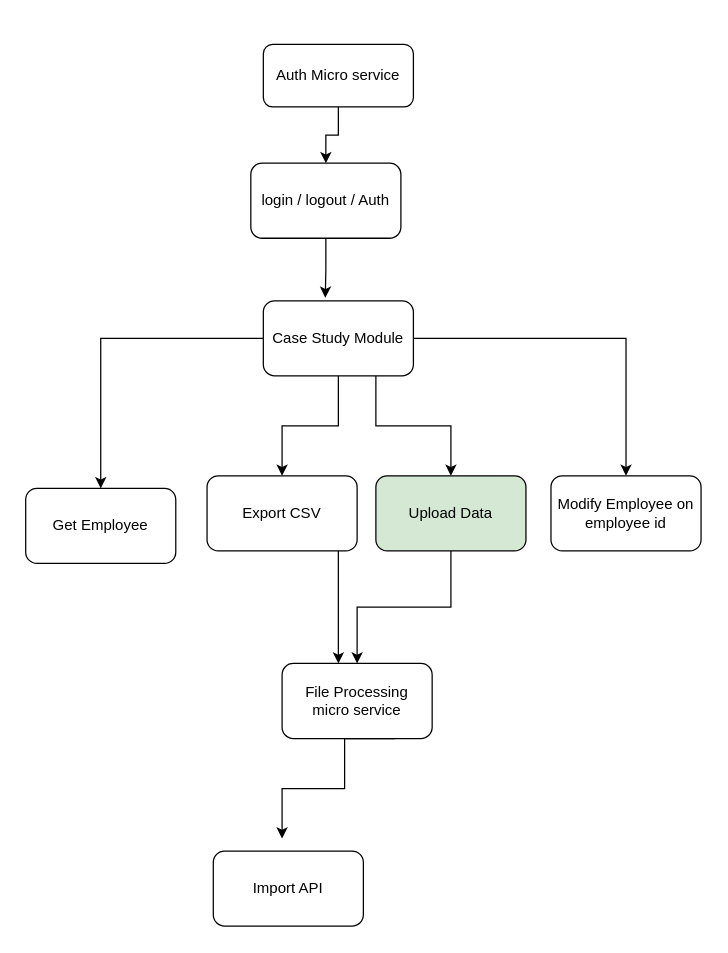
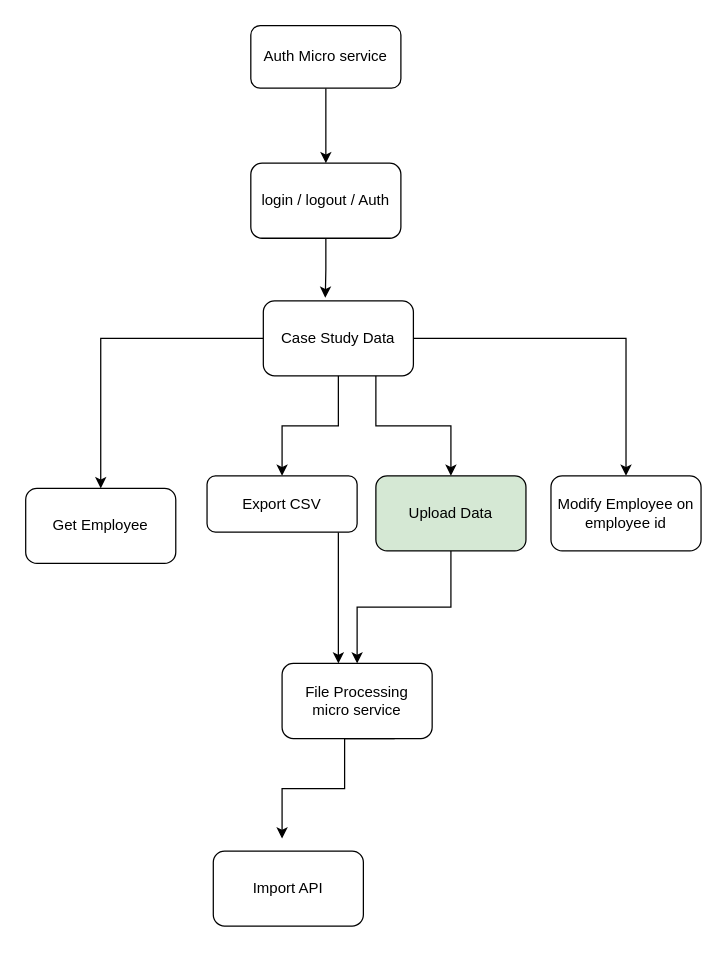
node "Auth Micro service": moved (338, 76) -> (326, 57)
node "Case Study Module": label "Case Study Module" -> "Case Study Data"
node "Export CSV": size 150x75 -> 150x56
